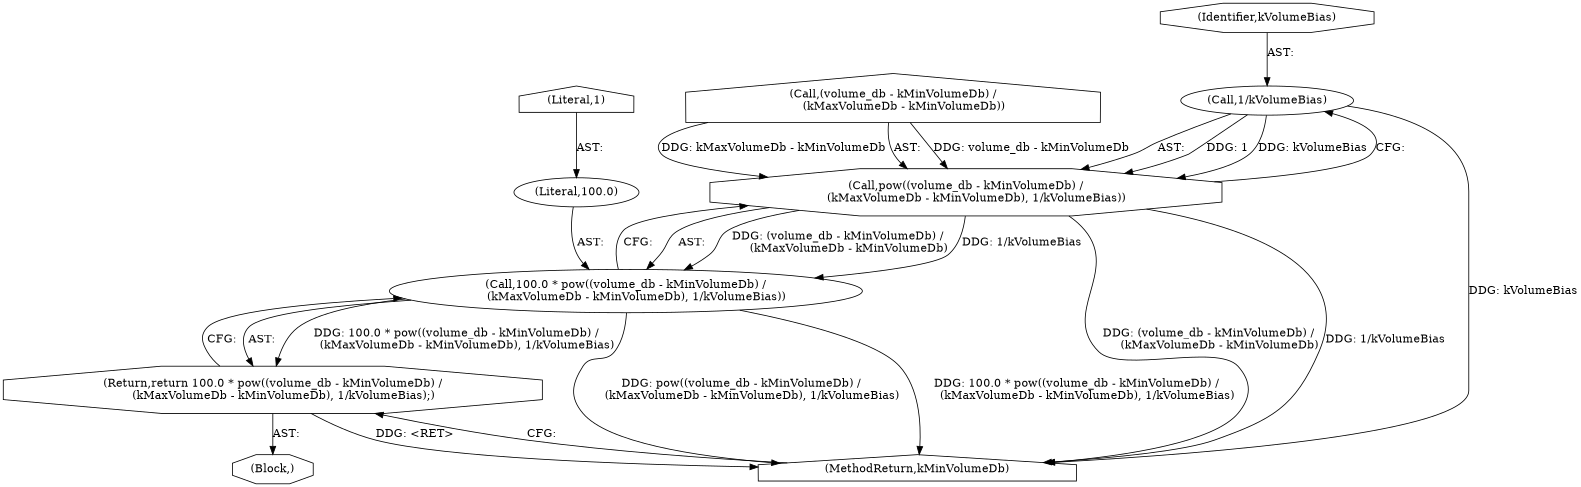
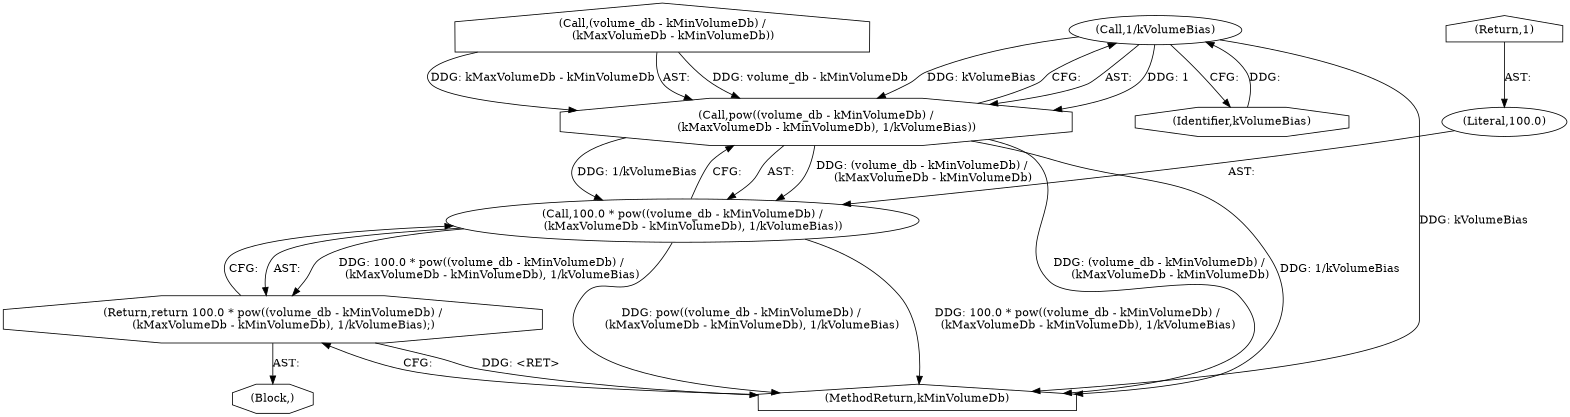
edge "(Identifier,kVolumeBias)" -> "(Call,1/kVolumeBias)": label "AST: " -> "DDG: "
edge "(Call,1/kVolumeBias)" -> "(Identifier,kVolumeBias)": added, label "CFG:"
node "(Literal,1)": label "(Literal,1)" -> "(Return,1)"
